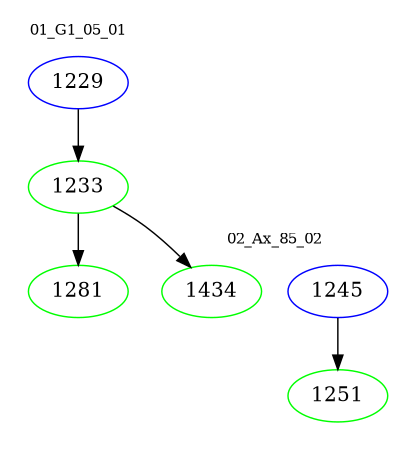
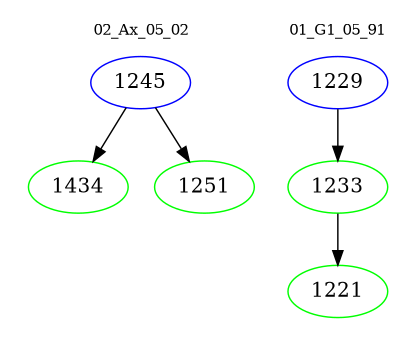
cluster "01_G1_05_01": label "01_G1_05_01" -> "01_G1_05_91"
edge "1233" -> "1434": now "1245" -> "1434"
cluster "02_Ax_85_02": label "02_Ax_85_02" -> "02_Ax_05_02"
node "1281": label "1281" -> "1221"
